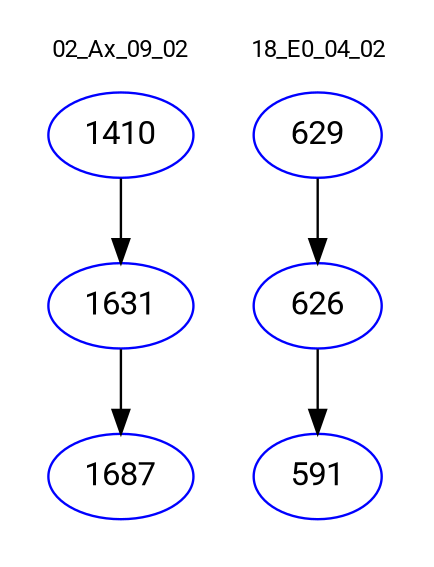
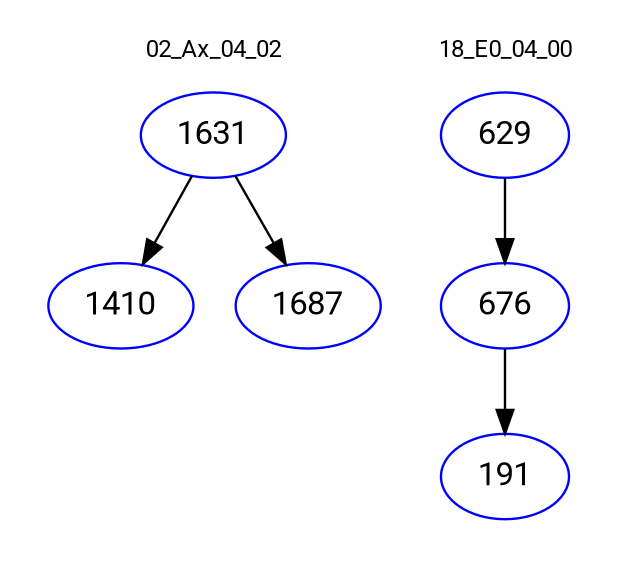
cluster "02_Ax_09_02": label "02_Ax_09_02" -> "02_Ax_04_02"
cluster "18_E0_04_02": label "18_E0_04_02" -> "18_E0_04_00"
edge "1410" -> "1631": reversed
node "626": label "626" -> "676"
node "591": label "591" -> "191"
